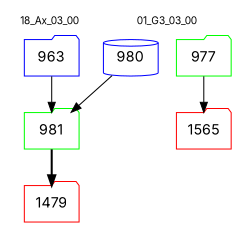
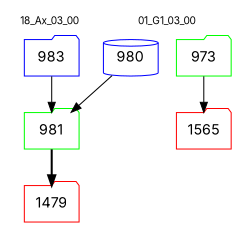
cluster "01_G3_03_00": label "01_G3_03_00" -> "01_G1_03_00"
node "963": label "963" -> "983"
node "977": label "977" -> "973"
